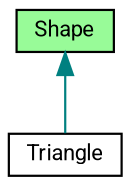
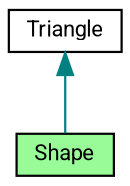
edge "Triangle" -> "Shape": reversed
